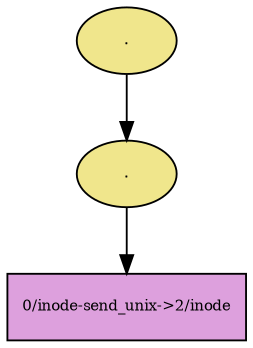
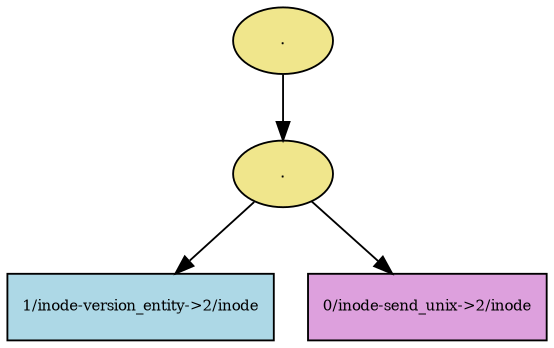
node "1/inode-version_entity->2/inode": added
